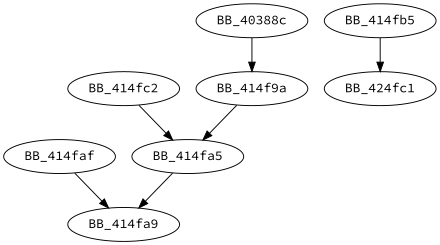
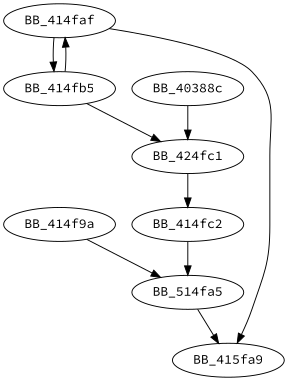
edge "BB_414faf" -> "BB_414fb5": added
edge "BB_40388c" -> "BB_414f9a": now "BB_40388c" -> "BB_424fc1"
edge "BB_414fb5" -> "BB_414faf": added
node "BB_414fa5": label "BB_414fa5" -> "BB_514fa5"
edge "BB_424fc1" -> "BB_414fc2": added
node "BB_414fa9": label "BB_414fa9" -> "BB_415fa9"
